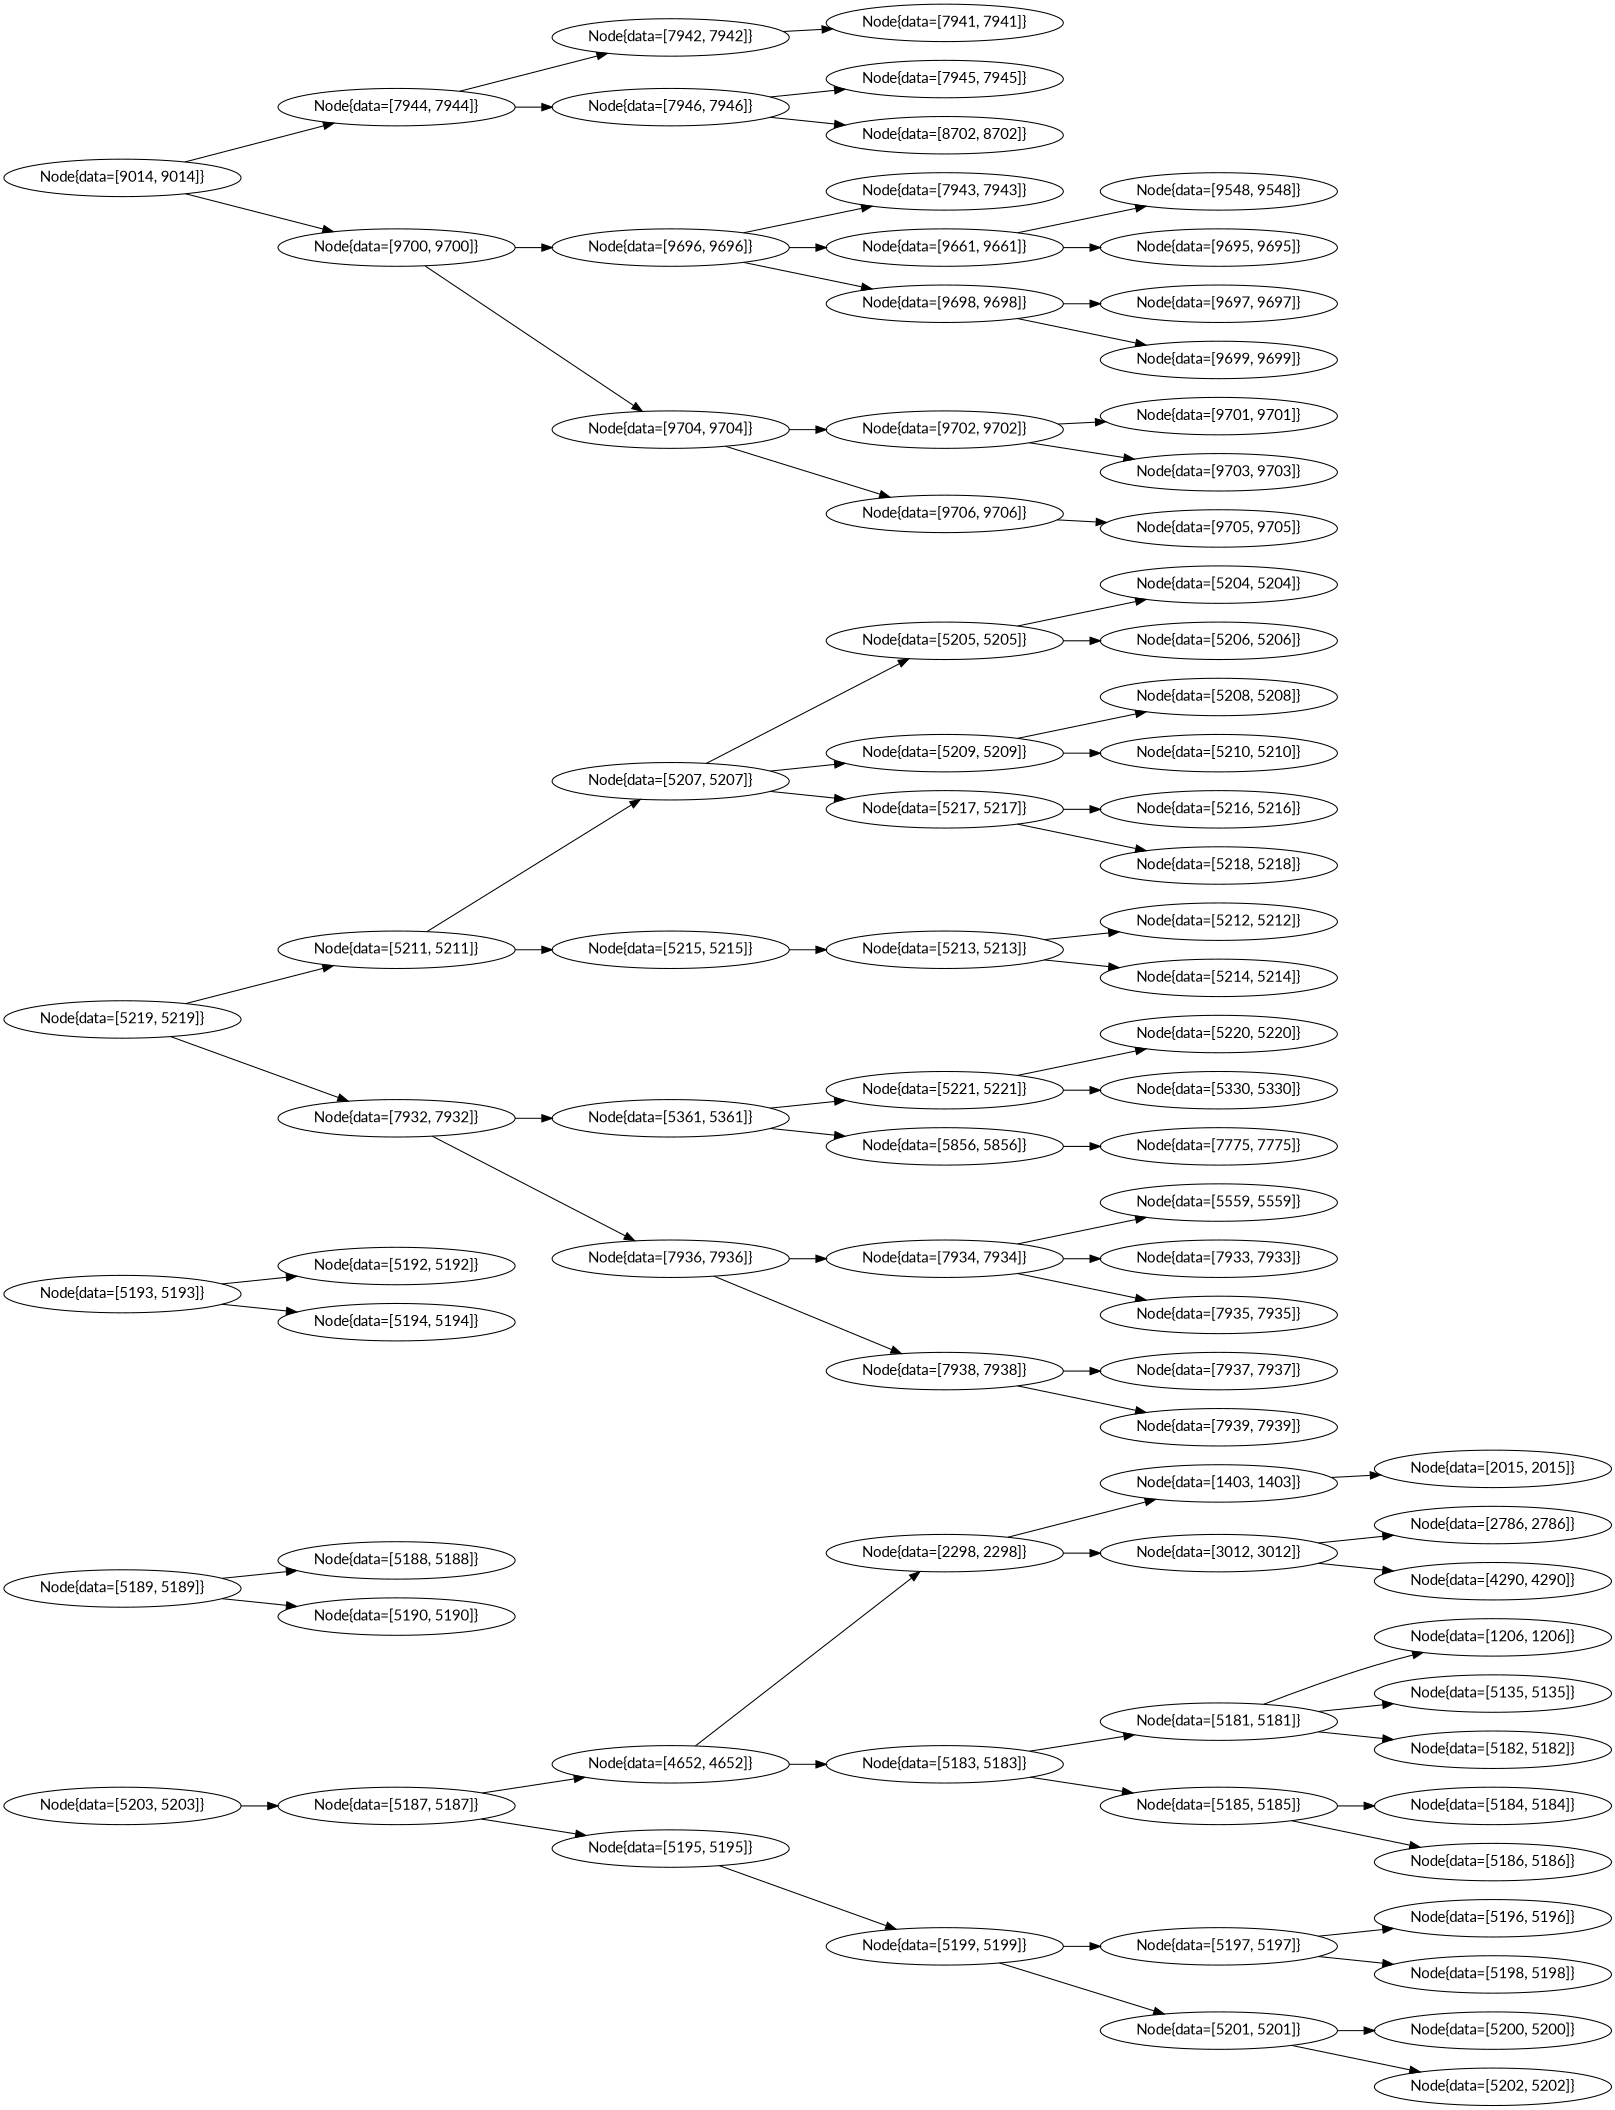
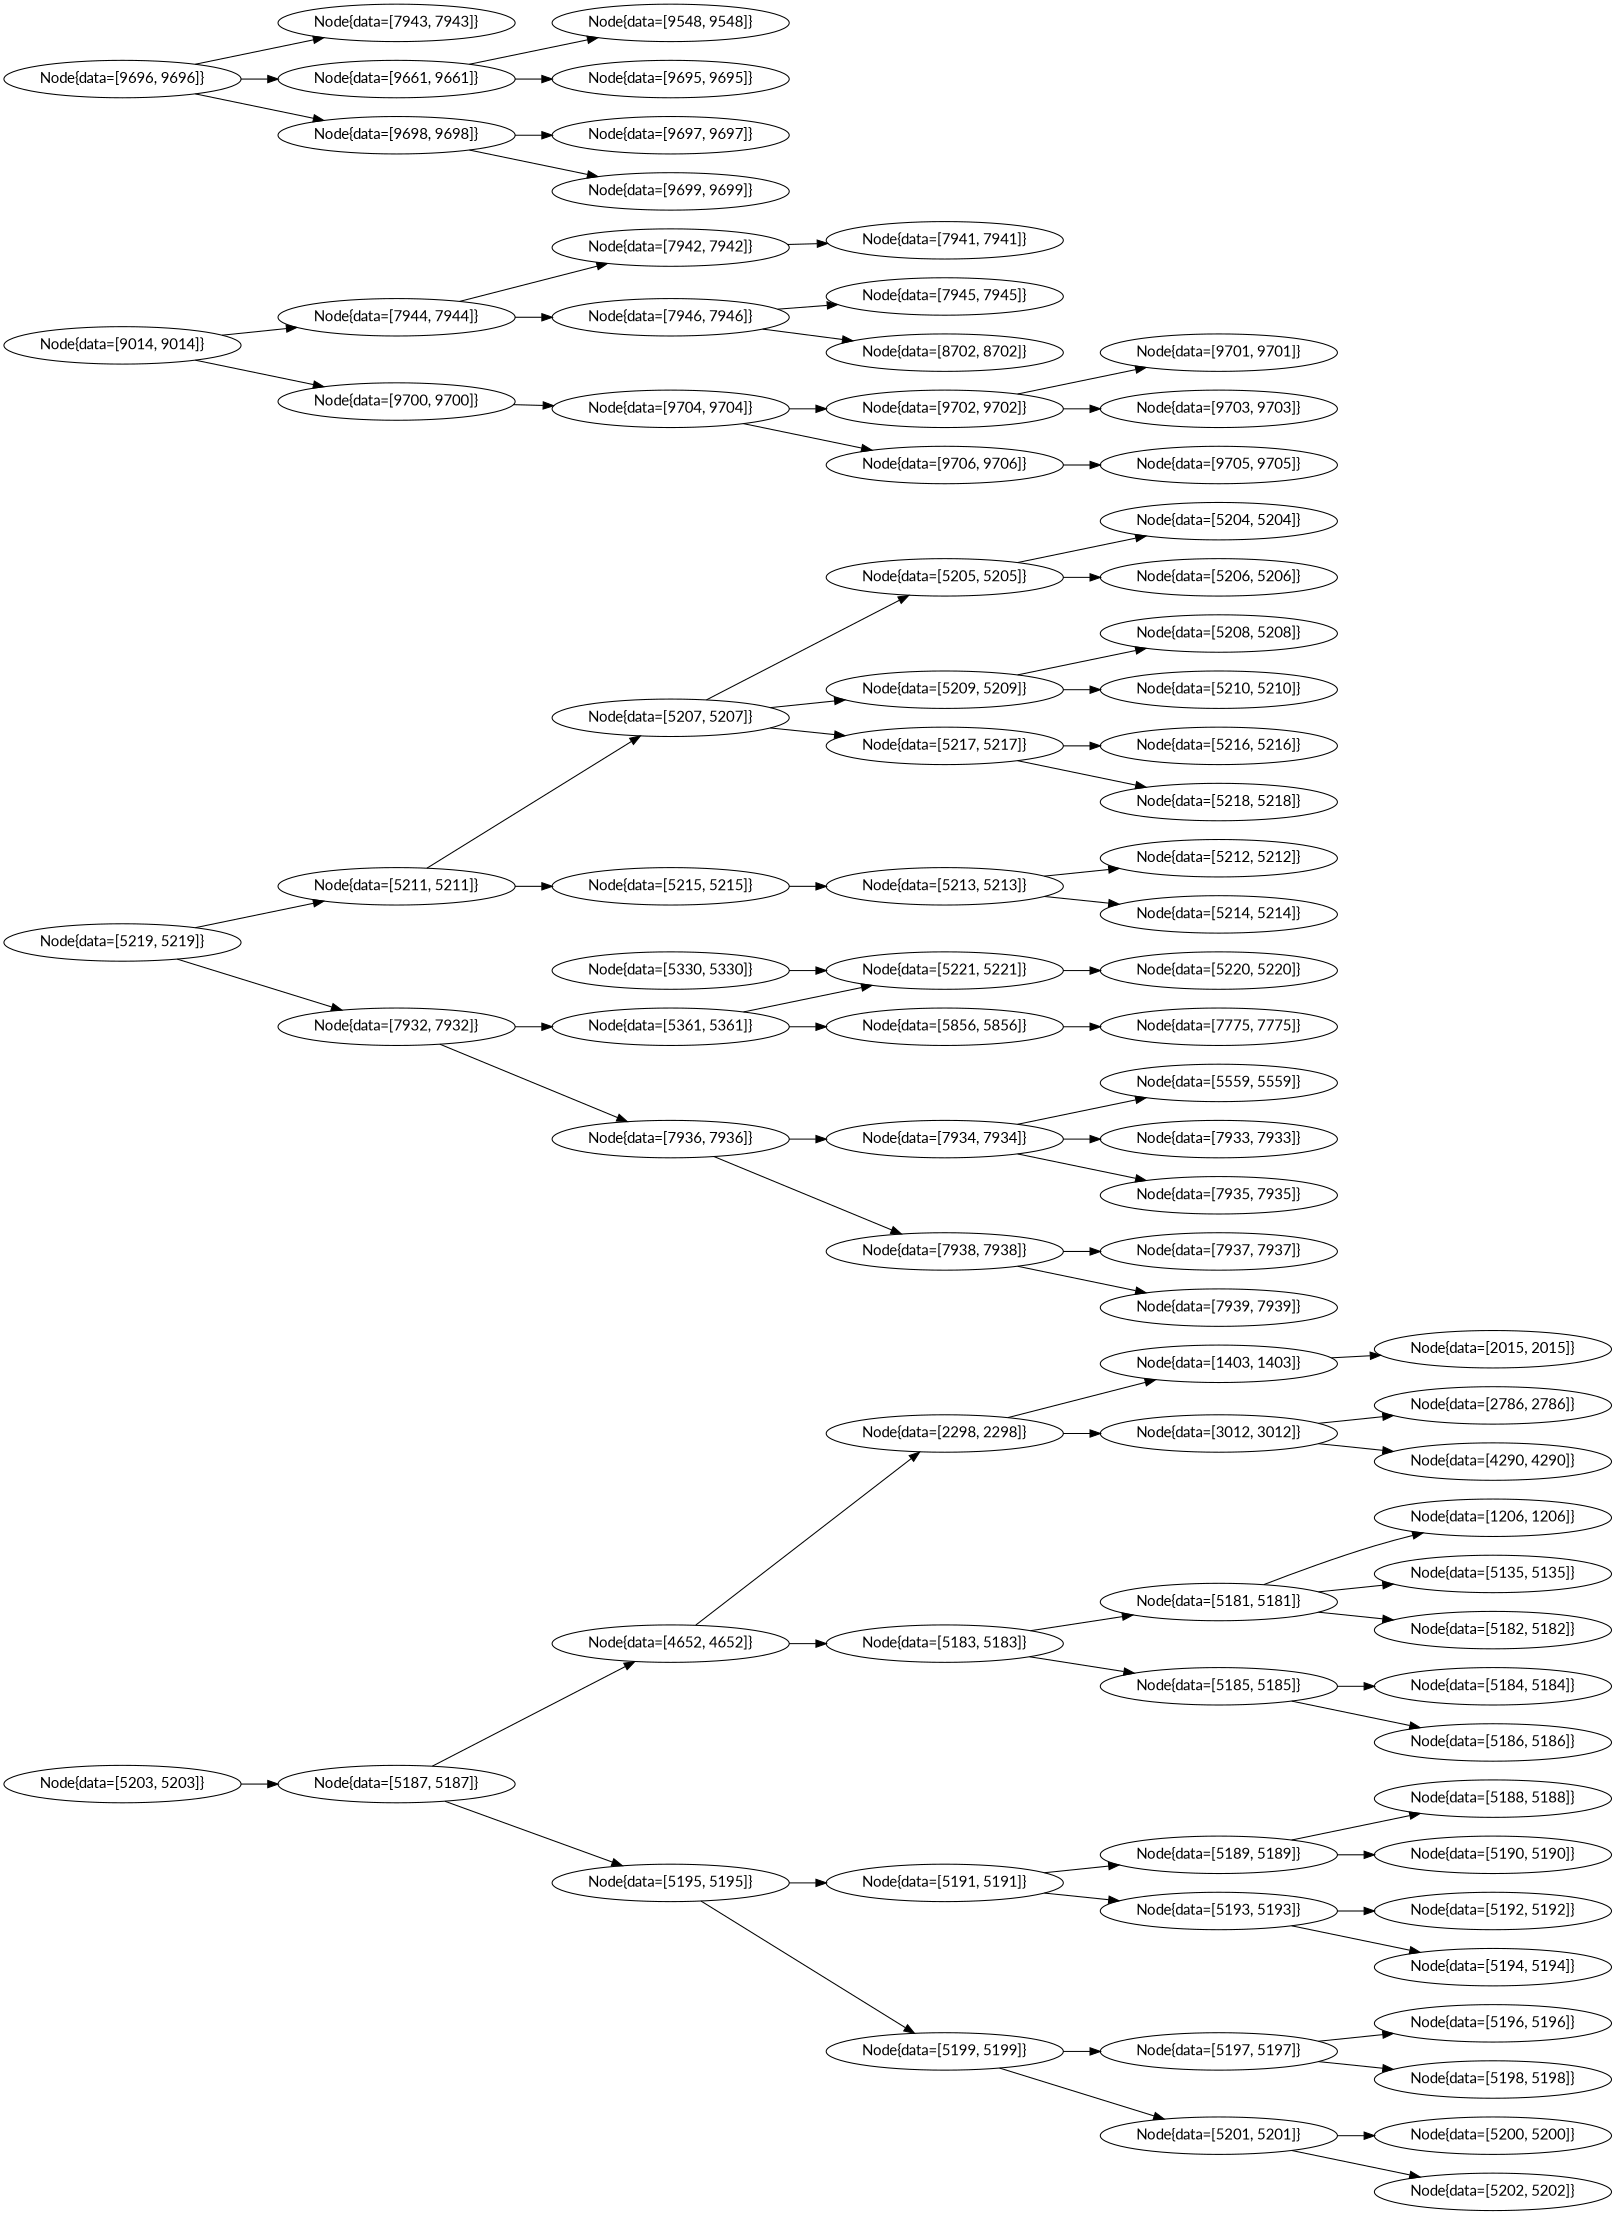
edge "Node{data=[9700, 9700]}" -> "Node{data=[9696, 9696]}": removed
edge "Node{data=[5221, 5221]}" -> "Node{data=[5330, 5330]}": reversed
node "Node{data=[5191, 5191]}": added
